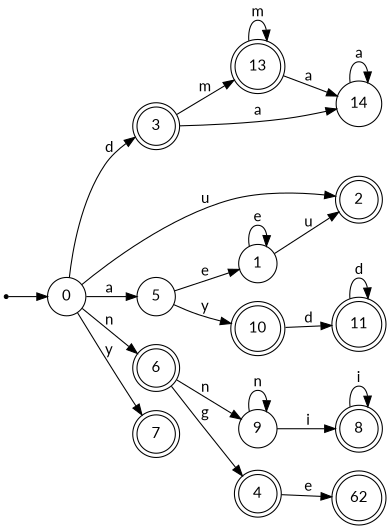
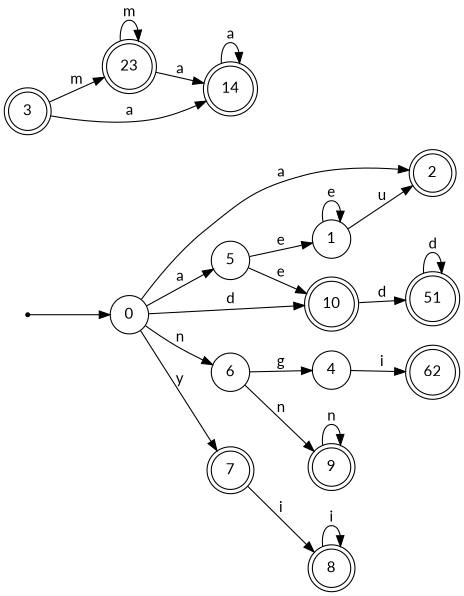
node "13": label "13" -> "23"
node "14": shape circle -> doublecircle
edge "0" -> "2": label "u" -> "a"
edge "0" -> "3": now "0" -> "10"
edge "5" -> "10": label "y" -> "e"
node "11": label "11" -> "51"
node "6": shape doublecircle -> circle
node "9": shape circle -> doublecircle
edge "9" -> "8": now "7" -> "8"
edge "4" -> "62": label "e" -> "i"
node "4": shape doublecircle -> circle
